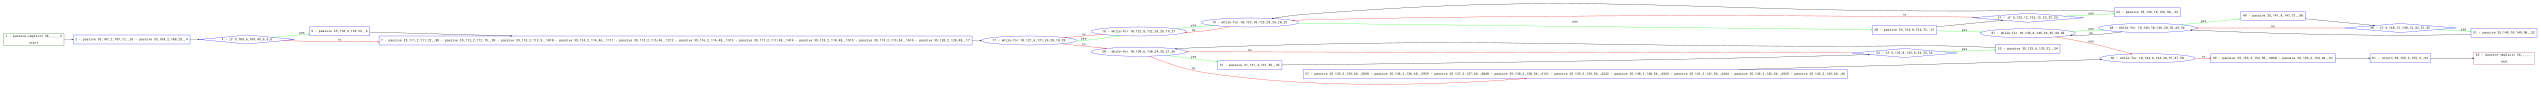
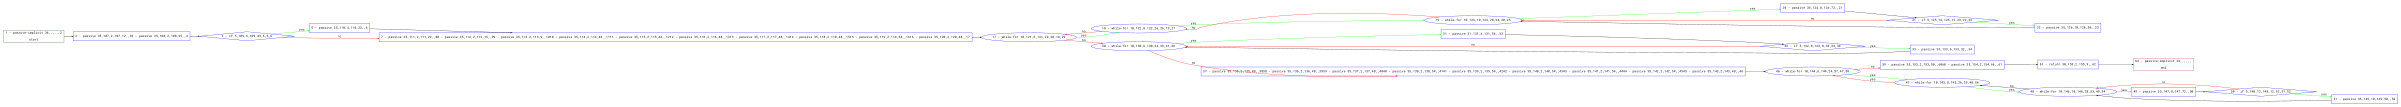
edge "20 - passive 35,124,8,124,72,,21" -> "47 - while-for 10,145,8,145,26,55,48,56": now "46 - while-for 10,144,6,144,24,57,47,58" -> "47 - while-for 10,145,8,145,26,55,48,56"
